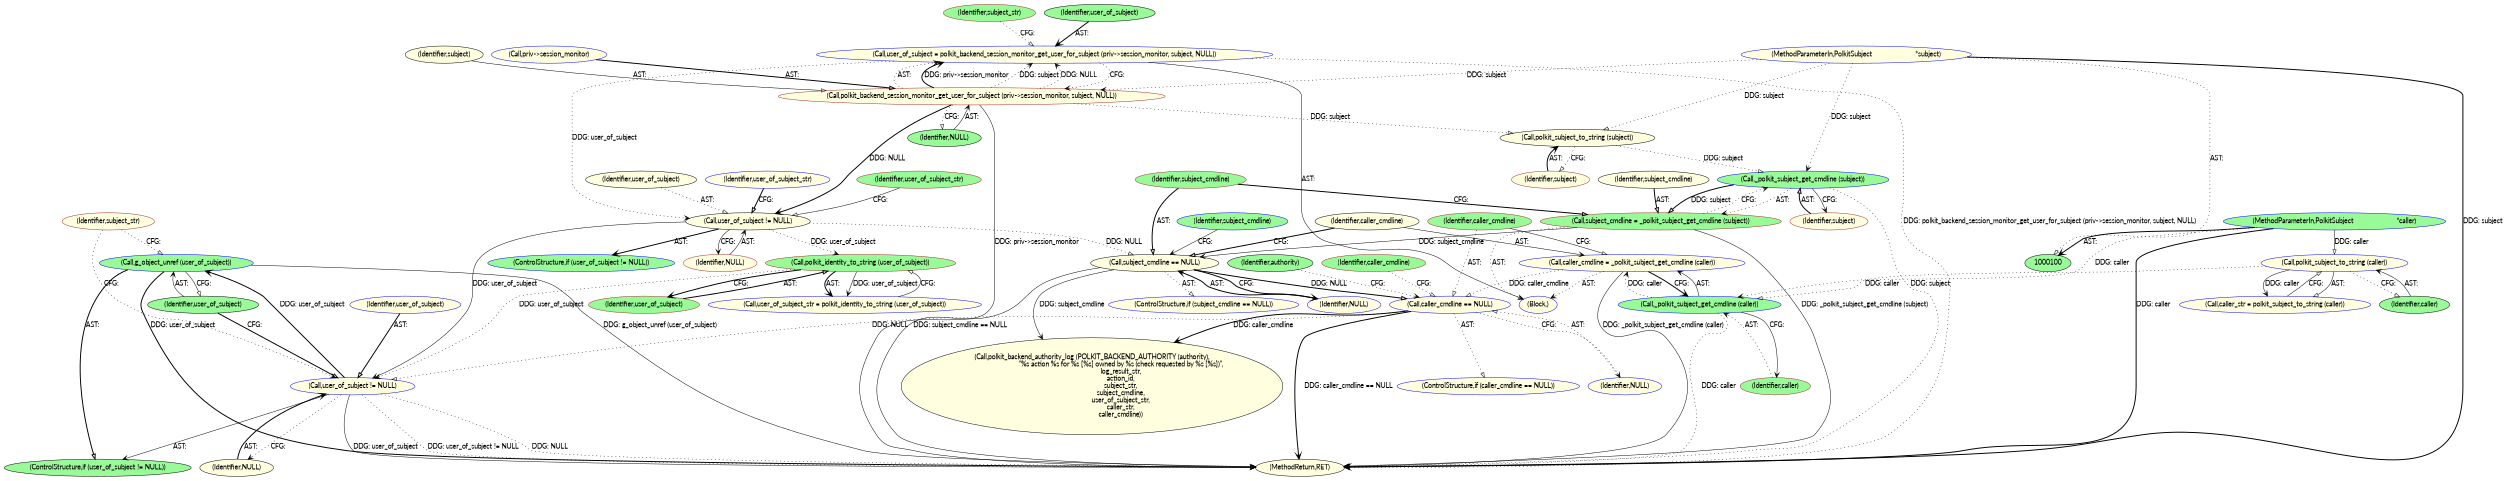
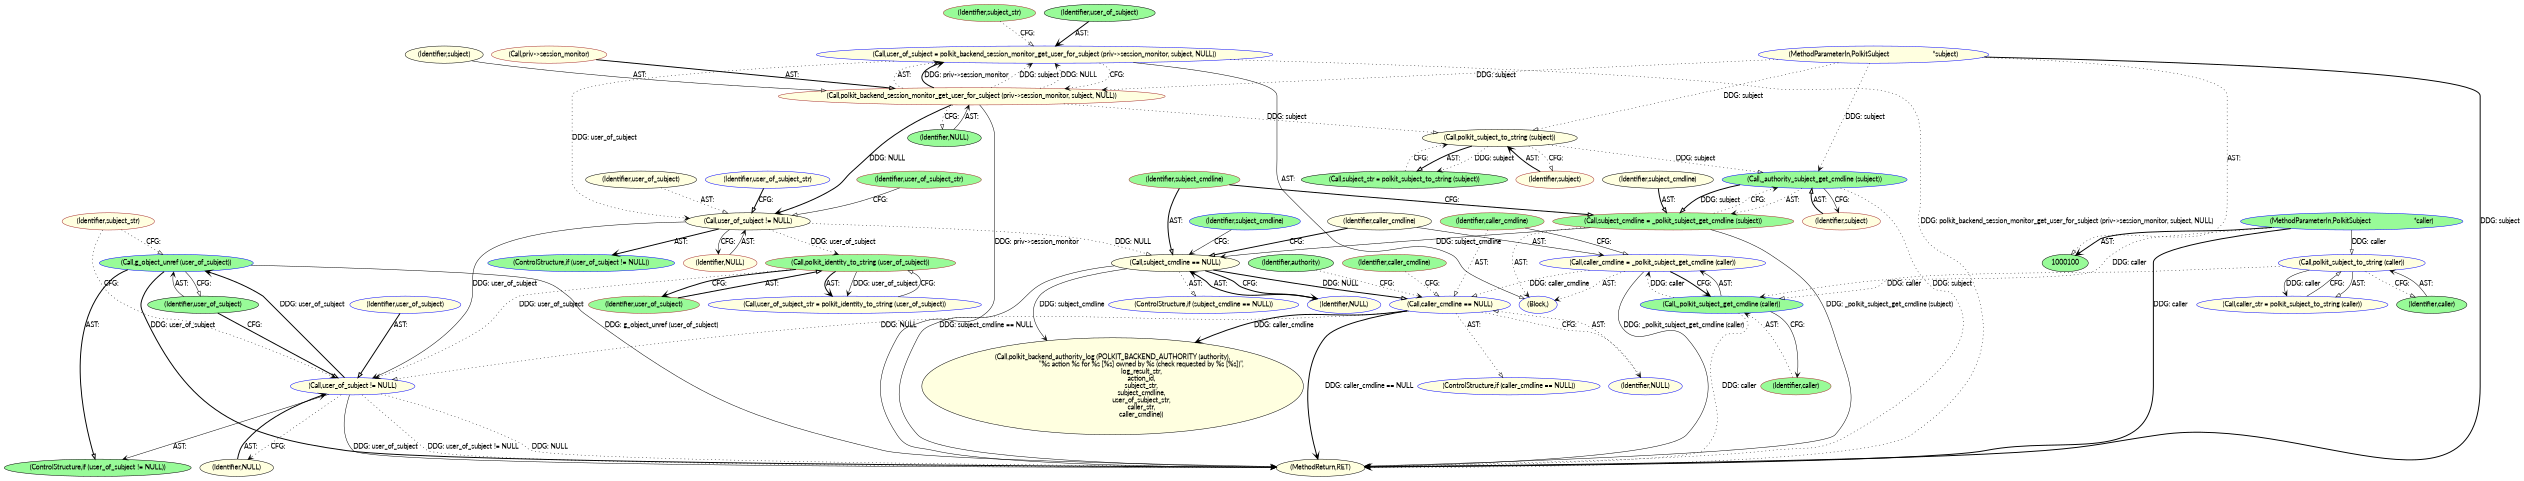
node "(Call,priv->session_monitor)": color blue -> brown
node "(Call,subject_str = polkit_subject_to_string (subject))": added
node "(Call,_polkit_subject_get_cmdline (subject))": label "(Call,_polkit_subject_get_cmdline (subject))" -> "(Call,_authority_subject_get_cmdline (subject))"
